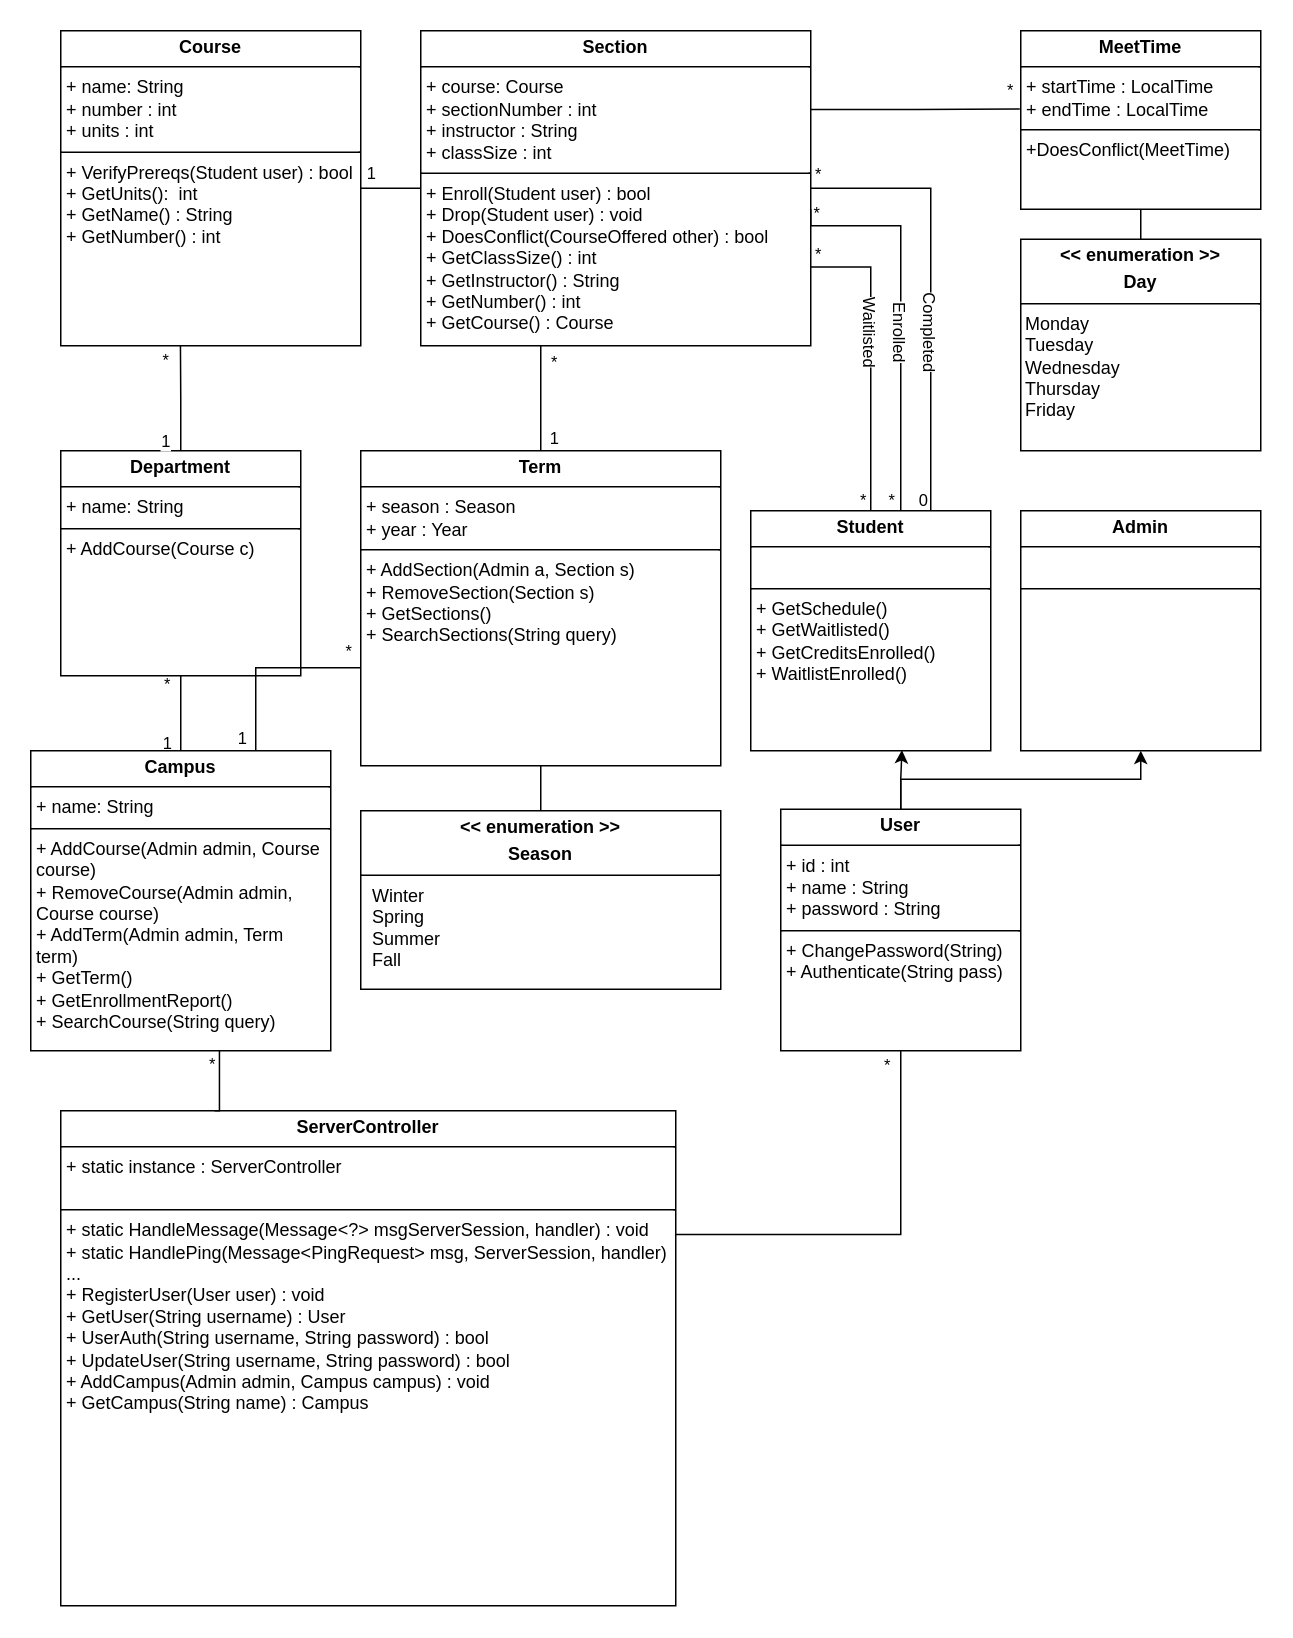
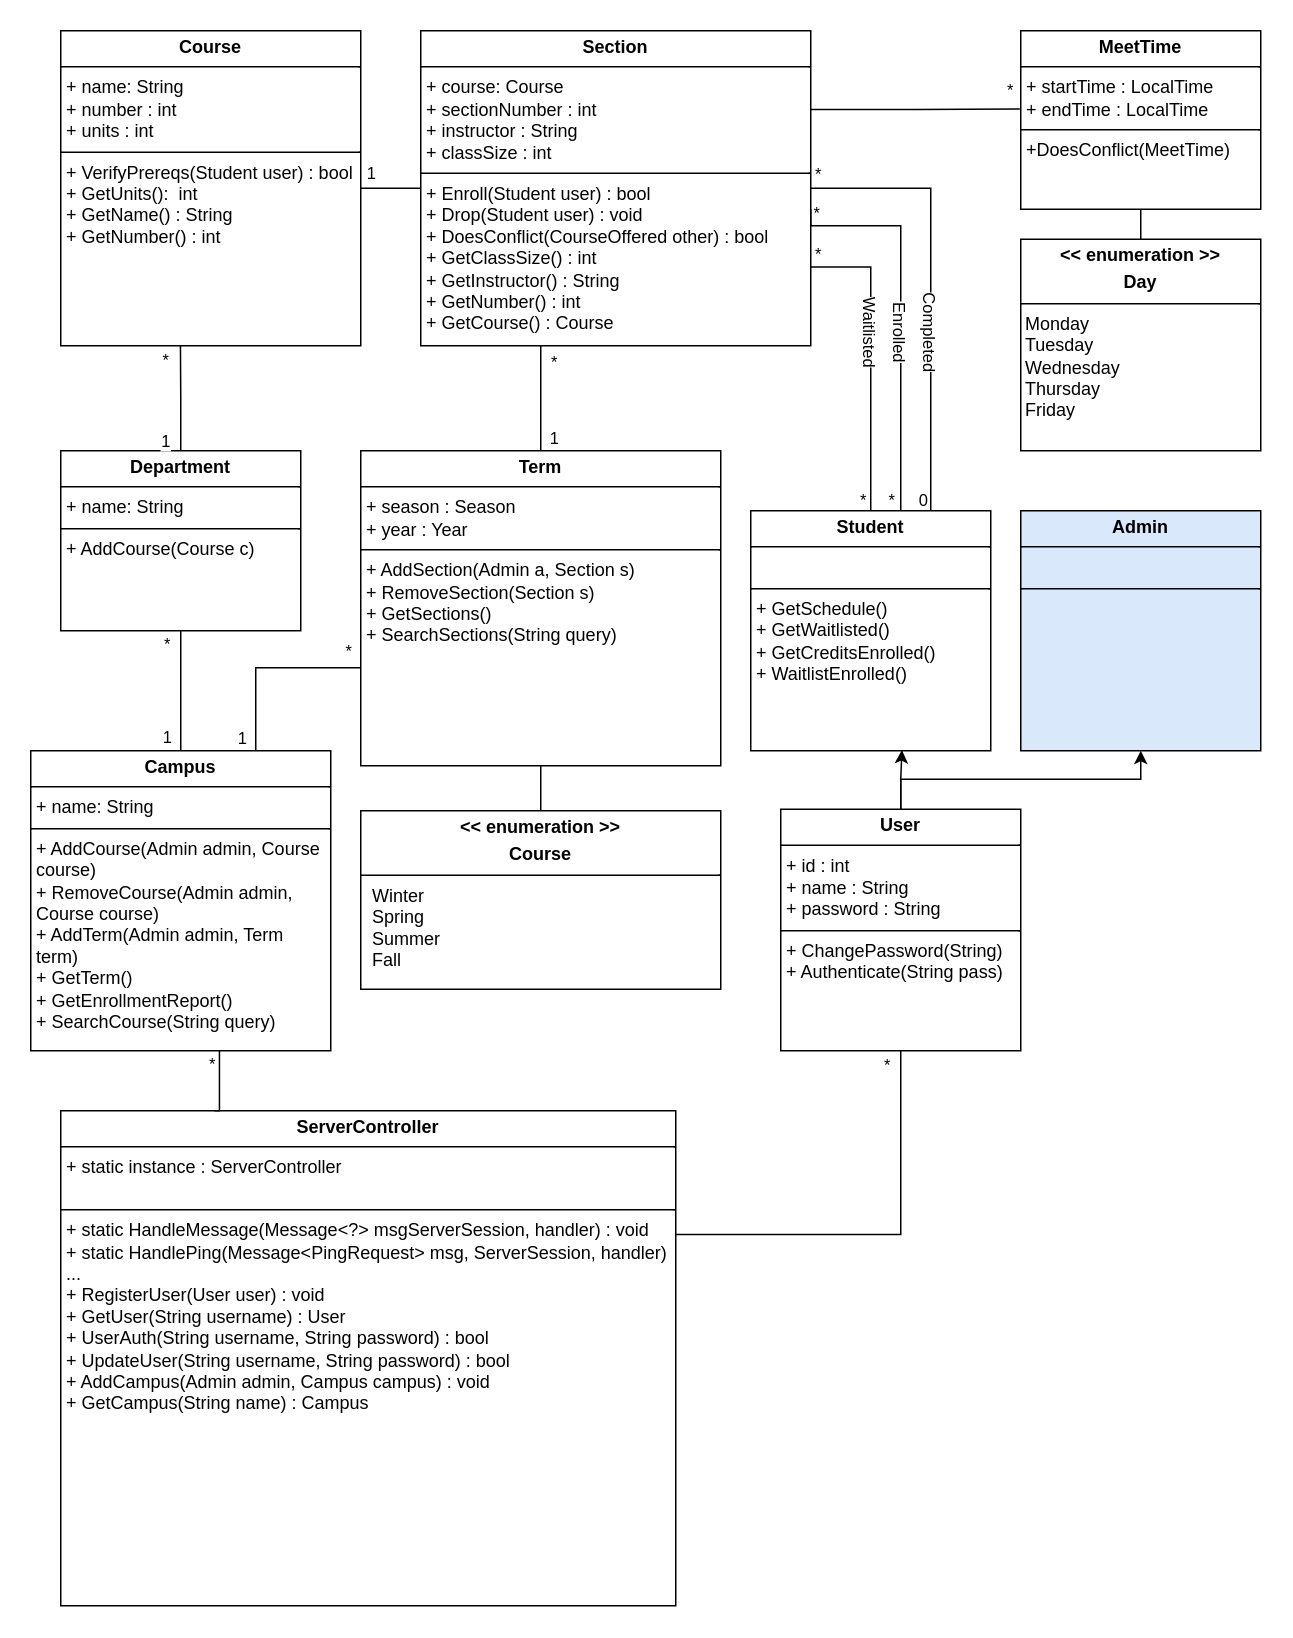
node "Department + name: String + AddCourse(Course c)": size 240x225 -> 240x180
node "Admin": fillcolor #ffffff -> #dae8fc
node "<< enumeration >> Season Winter Spring Summer Fall": label "<< enumeration >> Season Winter Spring Summer Fall" -> "<< enumeration >> Course Winter Spring Summer Fall"
